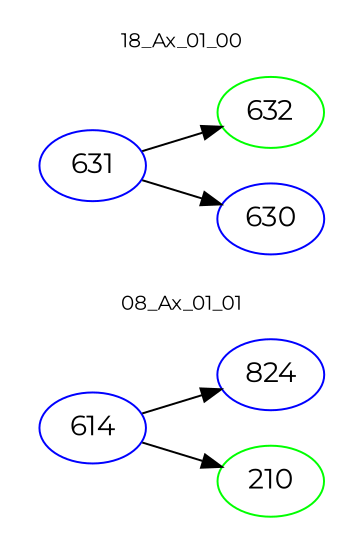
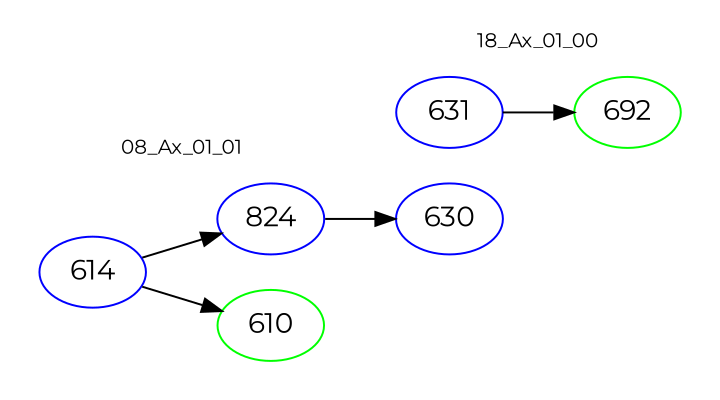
node "632": label "632" -> "692"
edge "631" -> "630": now "824" -> "630"
node "210": label "210" -> "610"
